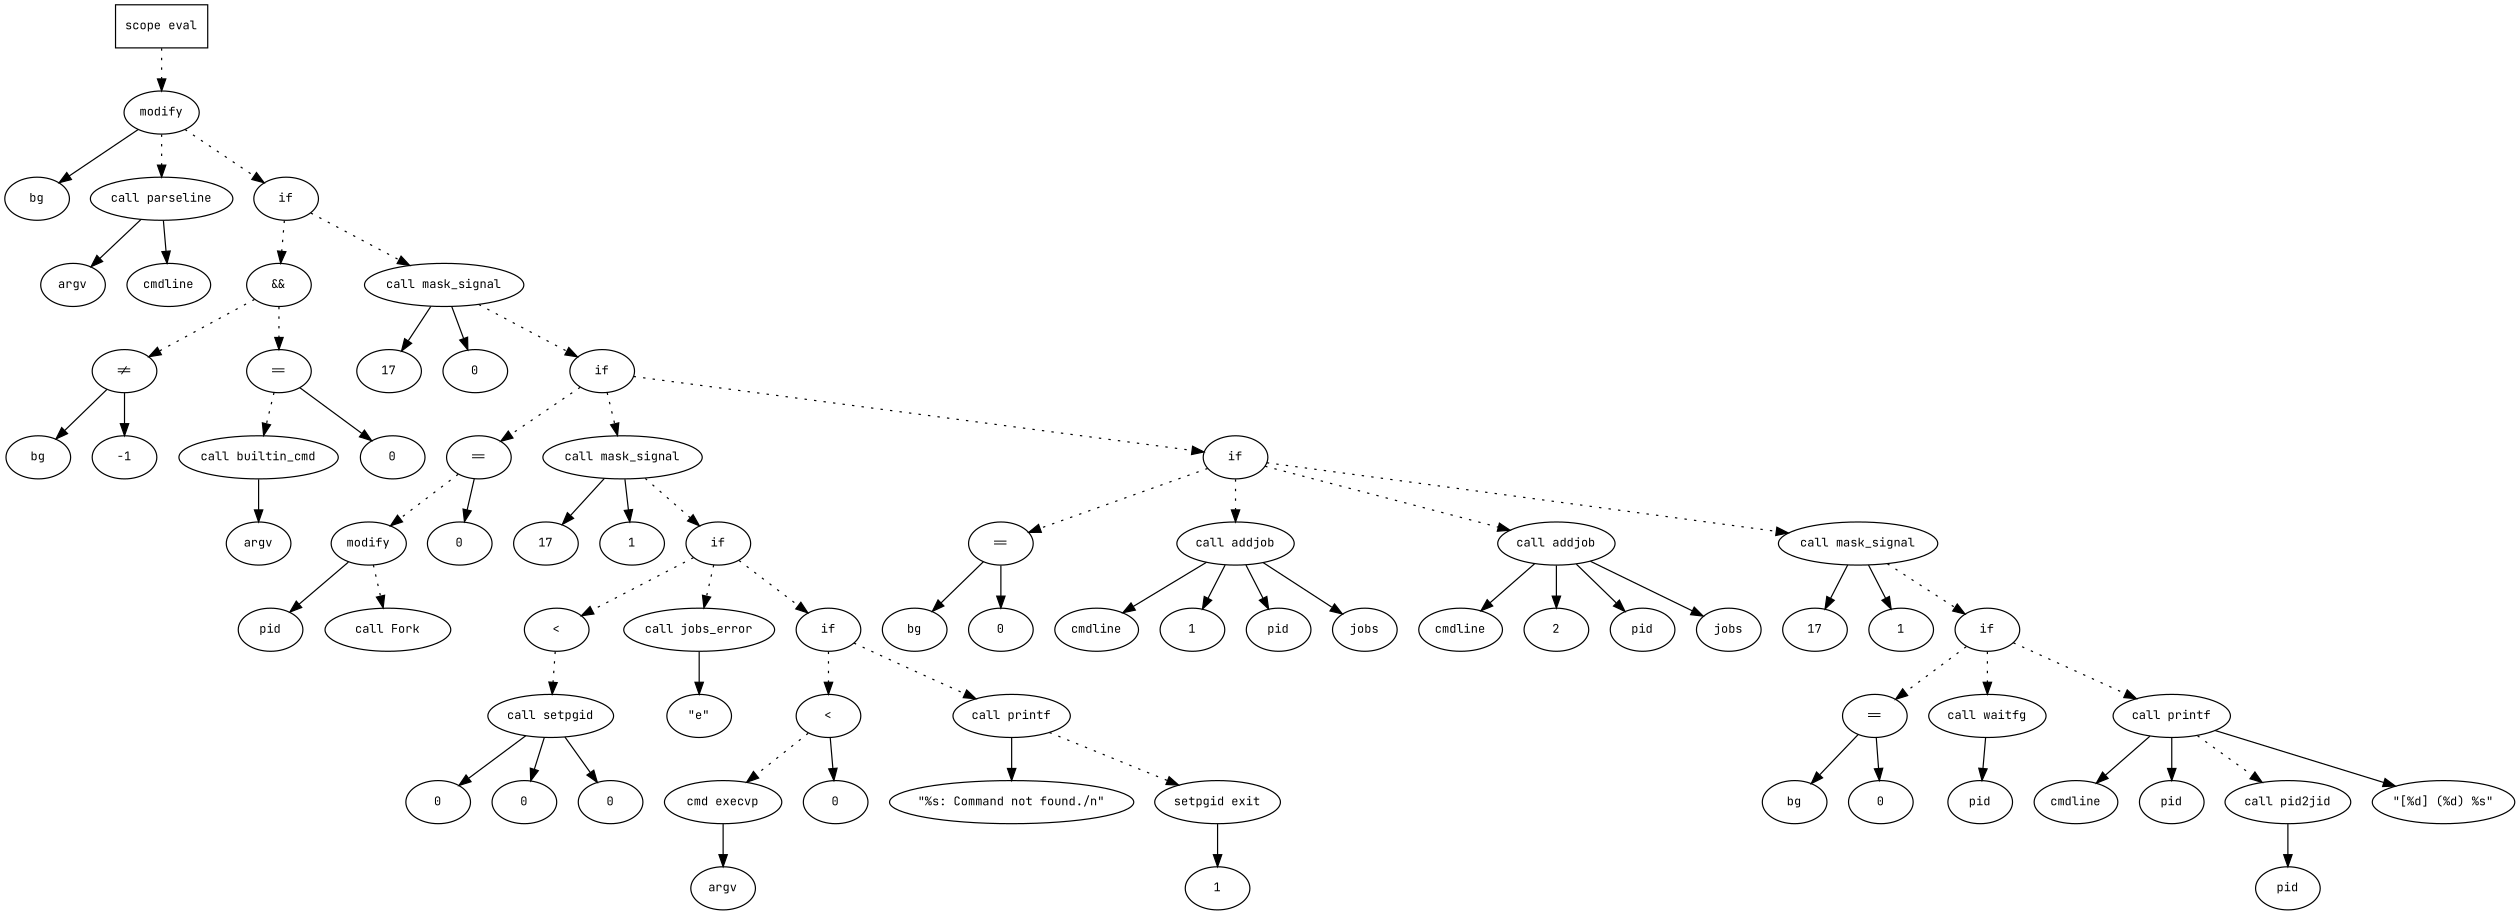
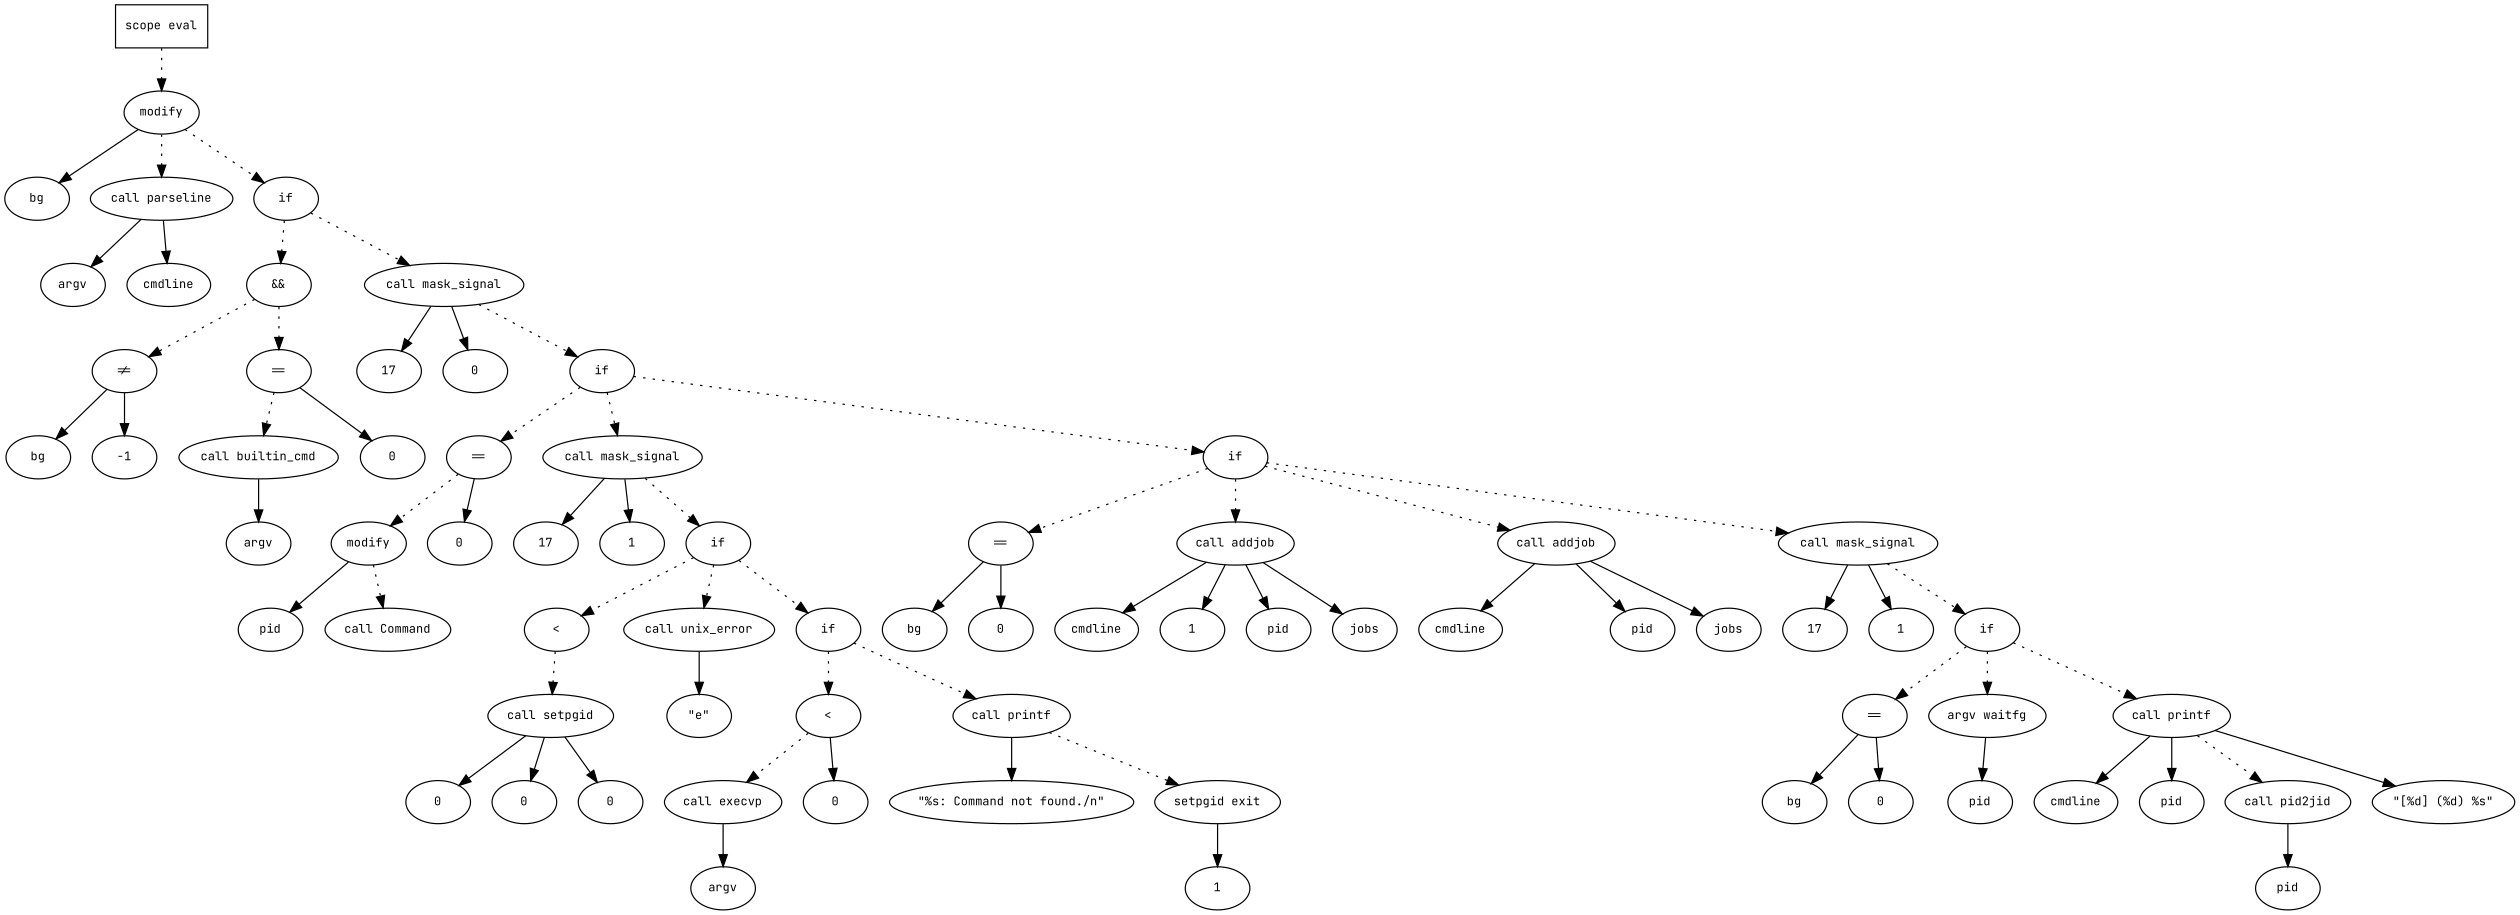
node "call Fork": label "call Fork" -> "call Command"
node "call jobs_error": label "call jobs_error" -> "call unix_error"
node "2": removed
node "call waitfg": label "call waitfg" -> "argv waitfg"
node "cmd execvp": label "cmd execvp" -> "call execvp"
